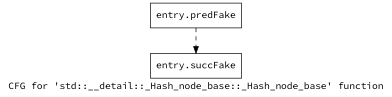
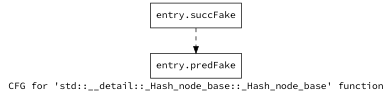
edge "entry.predFake" -> "entry.succFake": reversed
